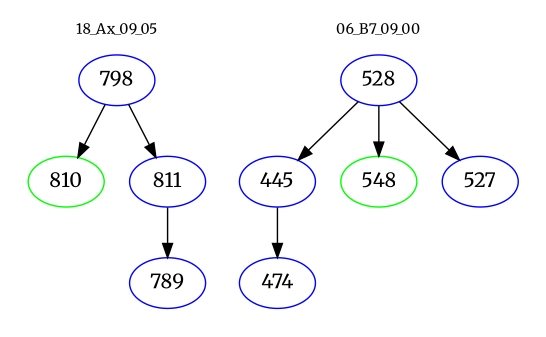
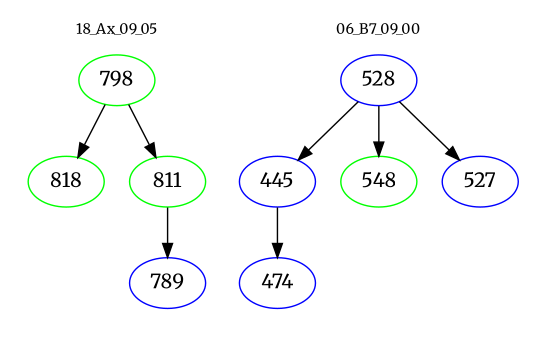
node "798": color blue -> green
node "810": label "810" -> "818"
node "811": color blue -> green
